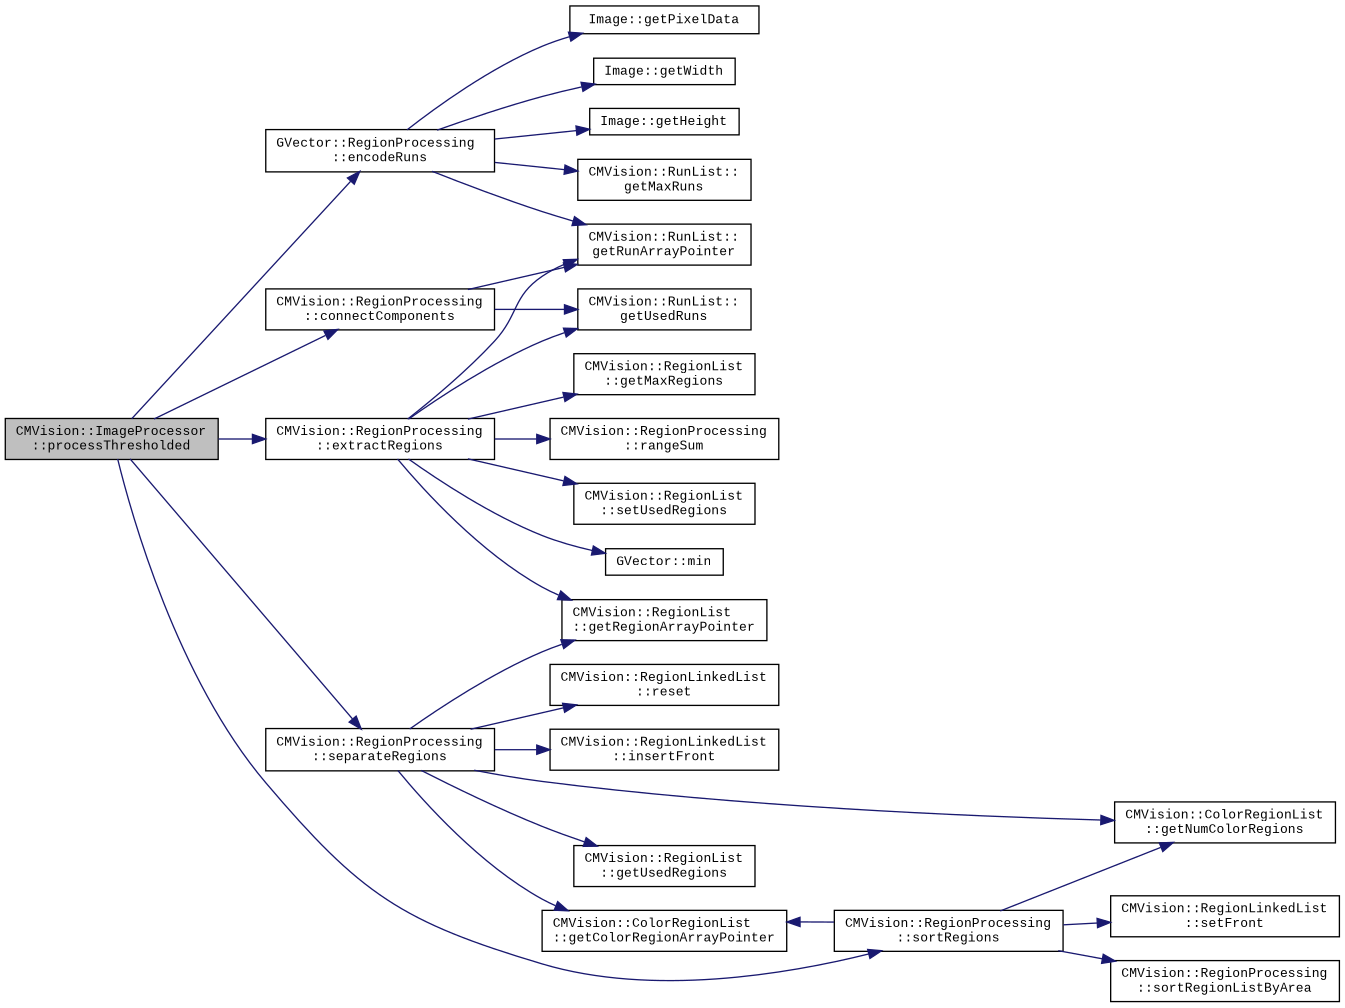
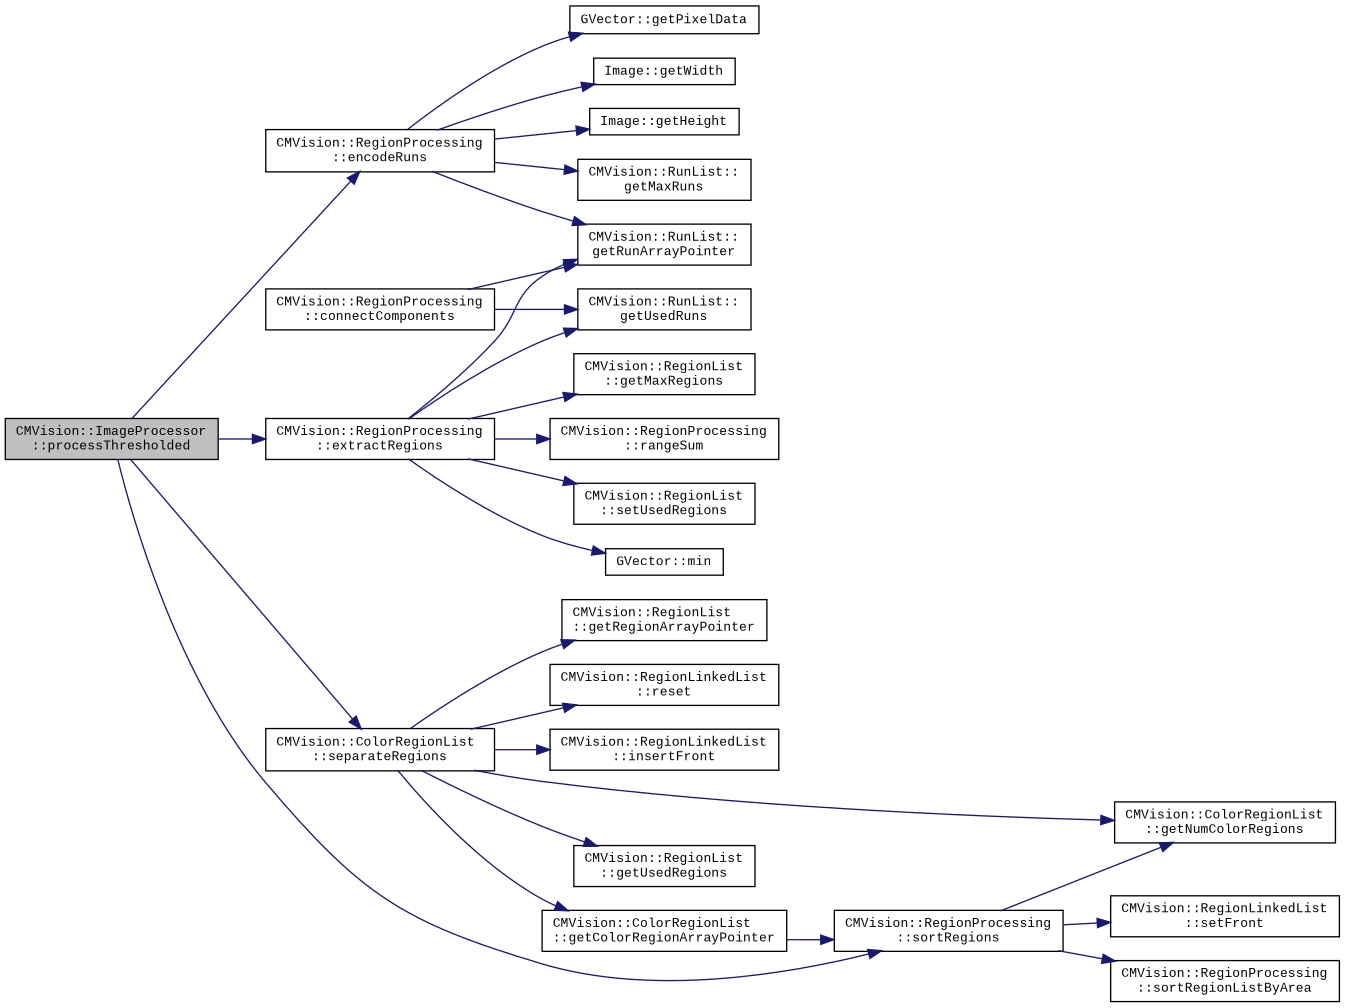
node "Image::getPixelData": label "Image::getPixelData" -> "GVector::getPixelData"
node "GVector::RegionProcessing ::encodeRuns": label "GVector::RegionProcessing ::encodeRuns" -> "CMVision::RegionProcessing ::encodeRuns"
edge "CMVision::ImageProcessor ::processThresholded" -> "CMVision::RegionProcessing ::connectComponents": removed
edge "CMVision::RegionProcessing ::extractRegions" -> "CMVision::RegionList ::getRegionArrayPointer": removed
node "CMVision::RegionProcessing ::separateRegions": label "CMVision::RegionProcessing ::separateRegions" -> "CMVision::ColorRegionList ::separateRegions"
edge "CMVision::RegionProcessing ::sortRegions" -> "CMVision::ColorRegionList ::getColorRegionArrayPointer": reversed
